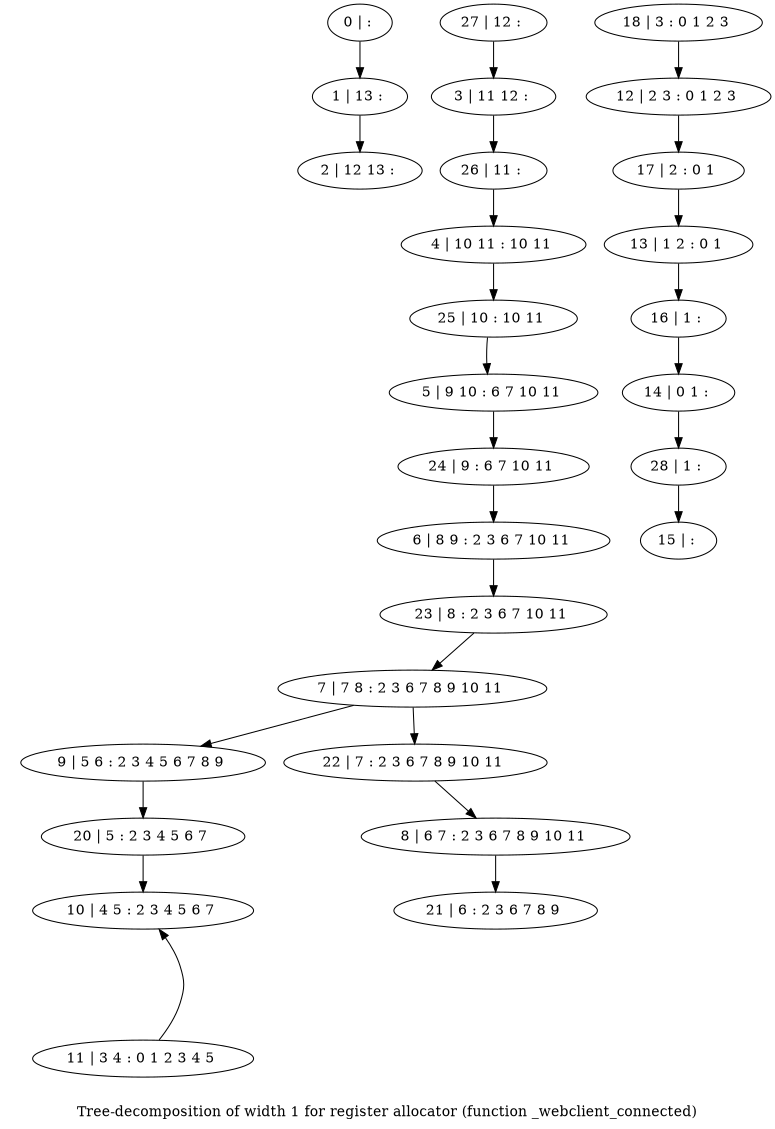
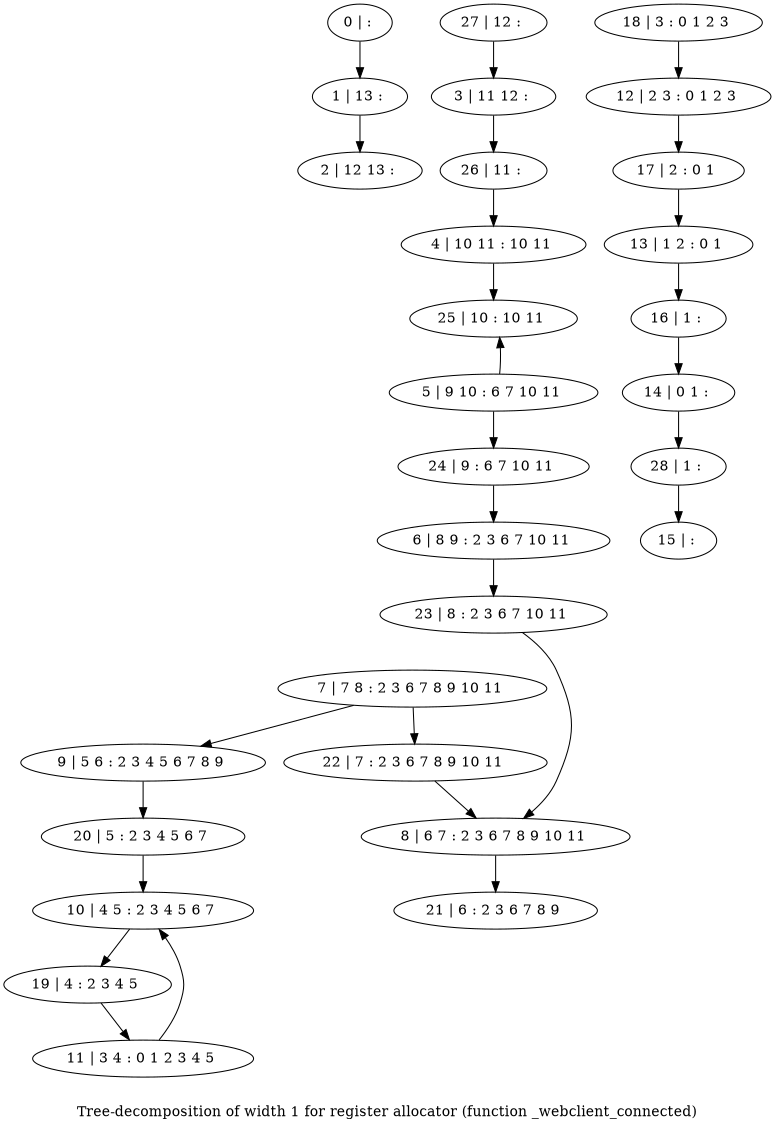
edge "25 | 10 : 10 11" -> "5 | 9 10 : 6 7 10 11": reversed
edge "23 | 8 : 2 3 6 7 10 11" -> "7 | 7 8 : 2 3 6 7 8 9 10 11": now "23 | 8 : 2 3 6 7 10 11" -> "8 | 6 7 : 2 3 6 7 8 9 10 11"
node "19 | 4 : 2 3 4 5": added
